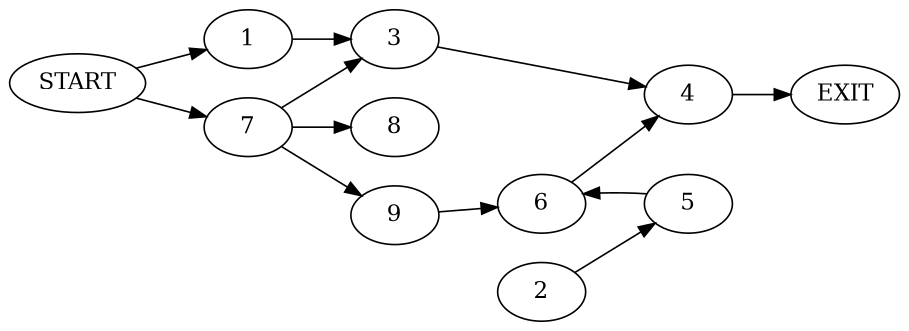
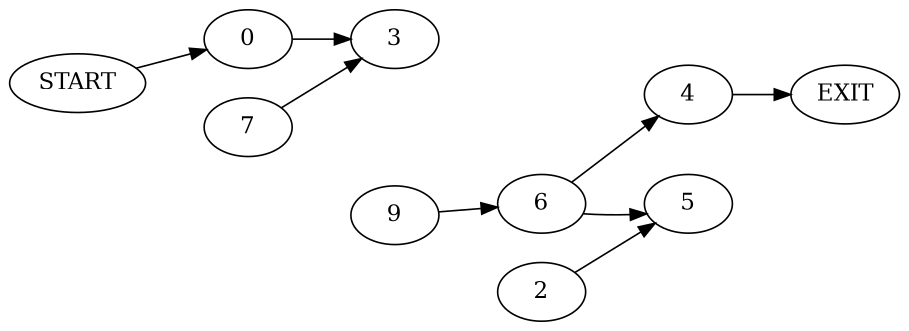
node "1": label "1" -> "0"
edge "3" -> "4": removed
edge "START" -> "7": removed
node "8": removed
edge "7" -> "9": removed
edge "5" -> "6": reversed
